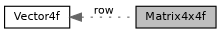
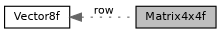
node "Vector4f": label "Vector4f" -> "Vector8f"
